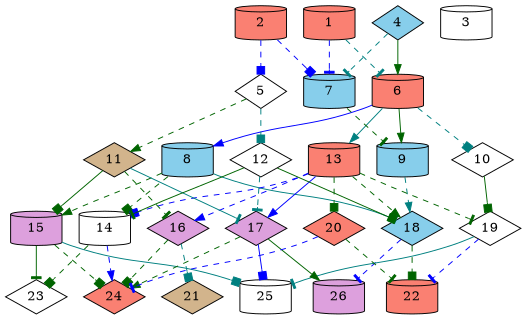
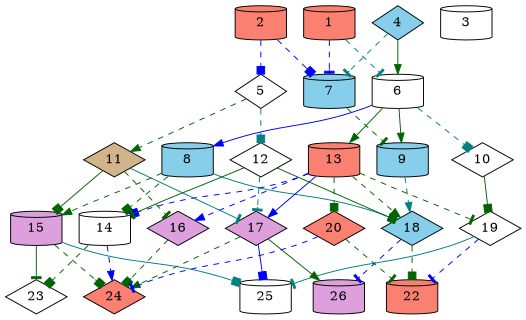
node "6": fillcolor salmon -> white
edge "6" -> "13": color teal -> darkgreen
node "21": removed
